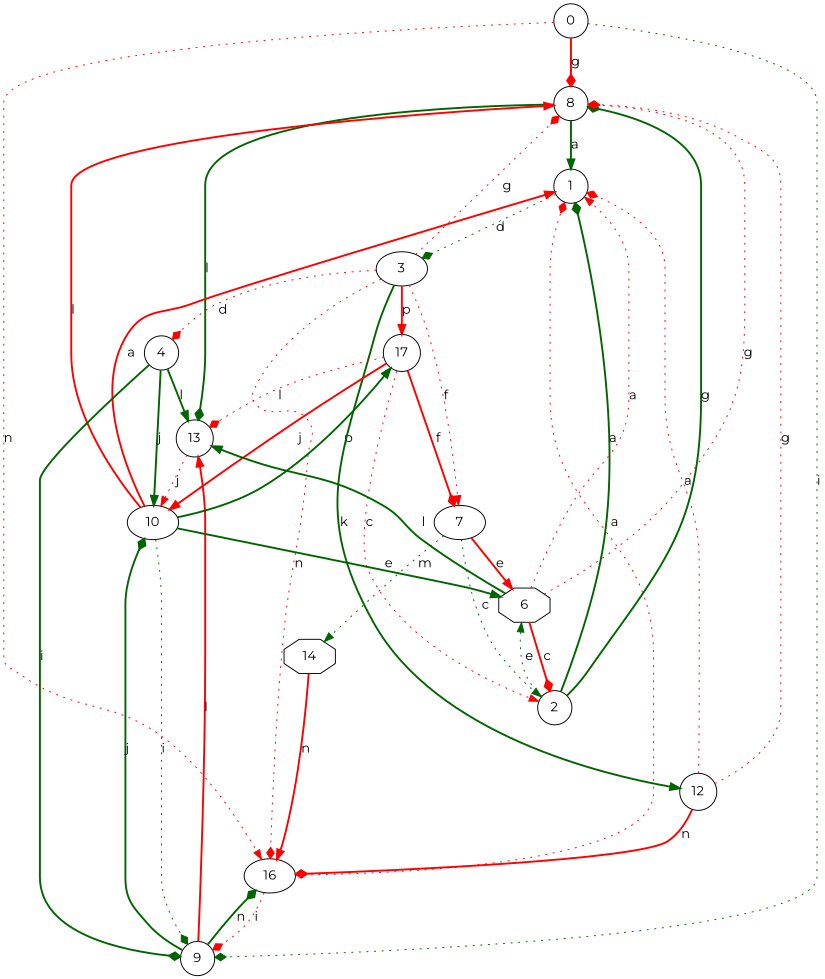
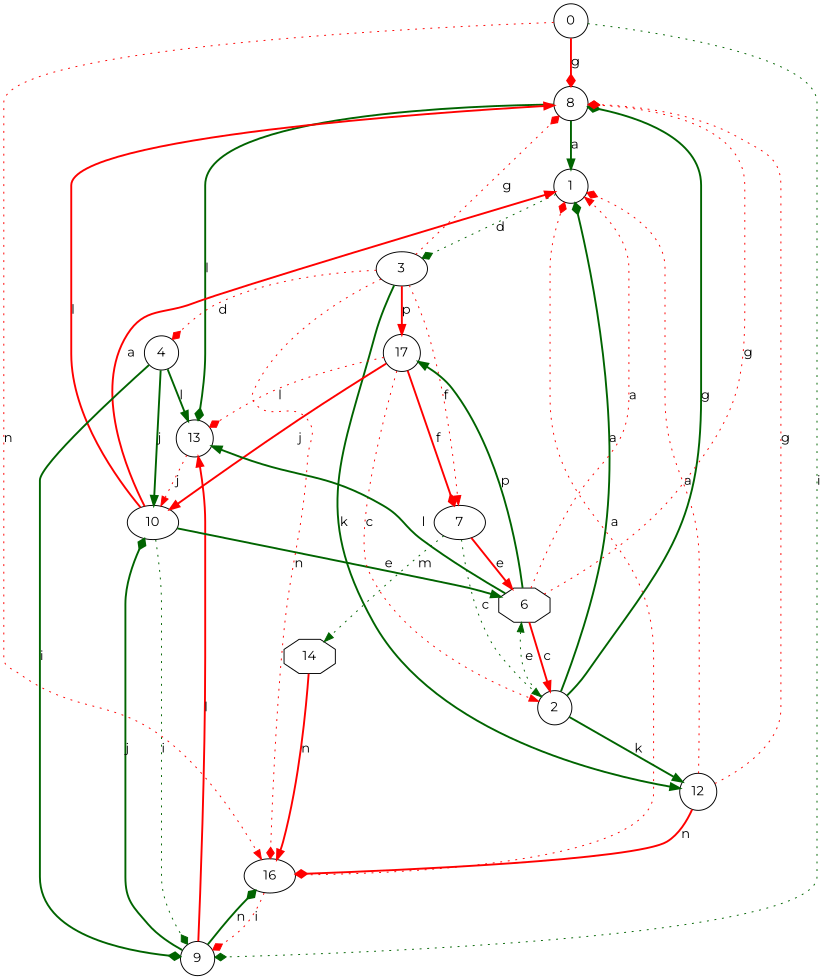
edge "10" -> "17": now "6" -> "17"
edge "6" -> "2": arrowhead diamond -> normal
edge "2" -> "12": added, label "k"
